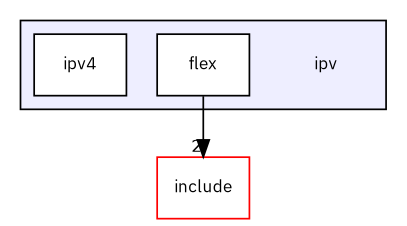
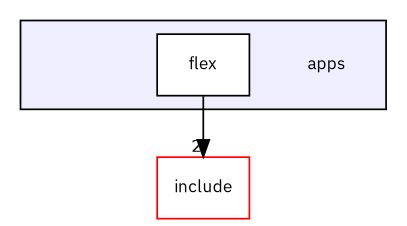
node "ipv4": removed
node "ipv": label "ipv" -> "apps"
